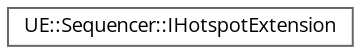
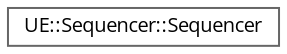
node "UE::Sequencer::IHotspotExtension": label "UE::Sequencer::IHotspotExtension" -> "UE::Sequencer::Sequencer"
